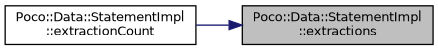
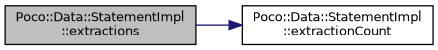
edge "Poco::Data::StatementImpl ::extractionCount" -> "Poco::Data::StatementImpl ::extractions": reversed
